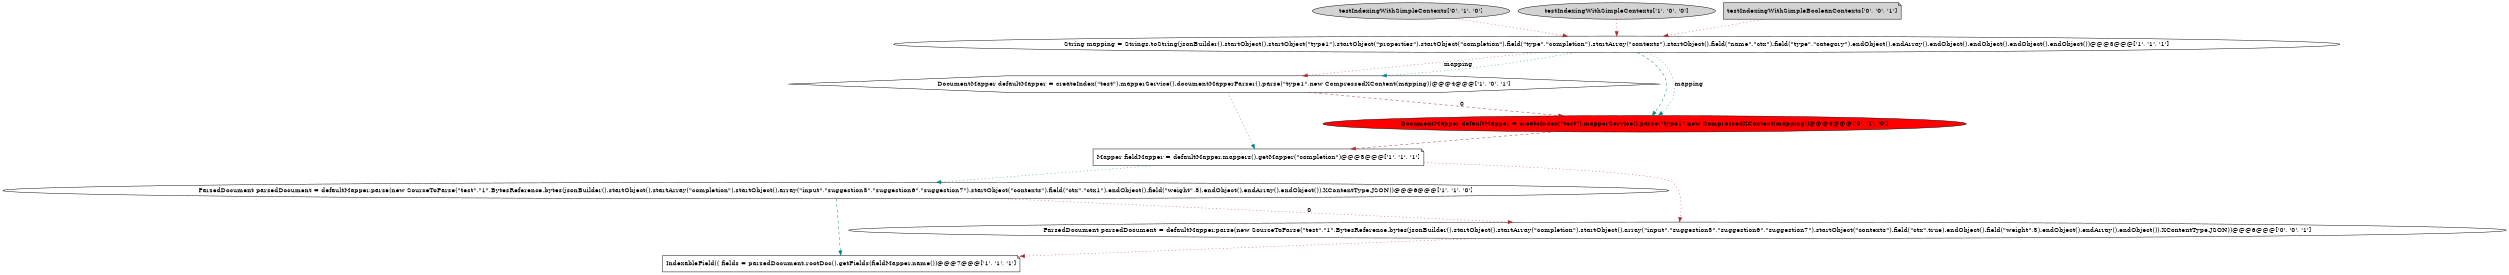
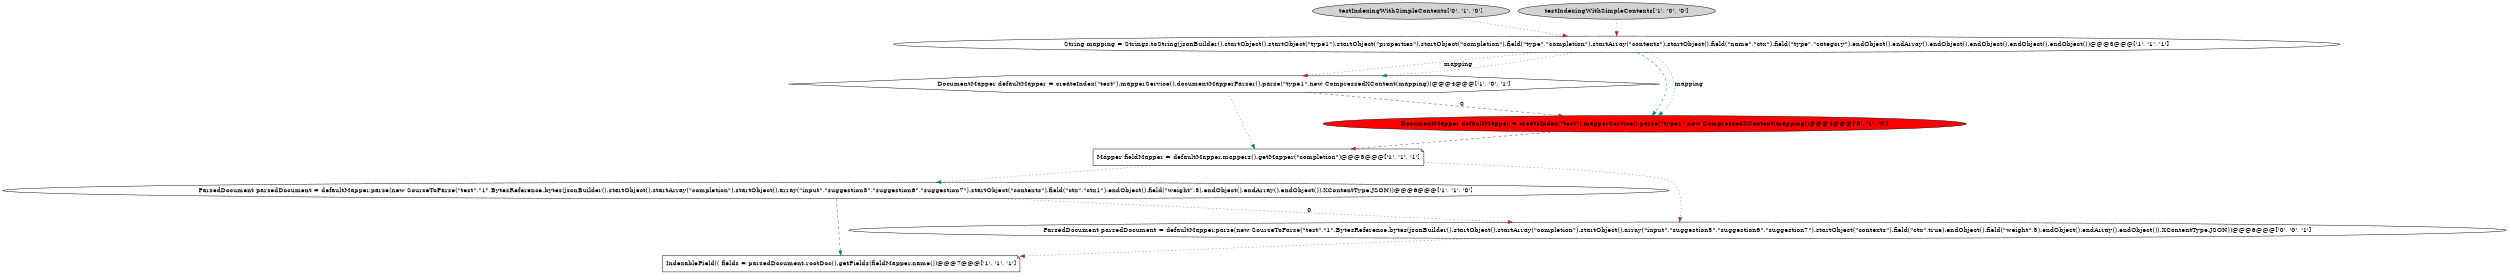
node "testIndexingWithSimpleBooleanContexts['0', '0', '1']": removed
